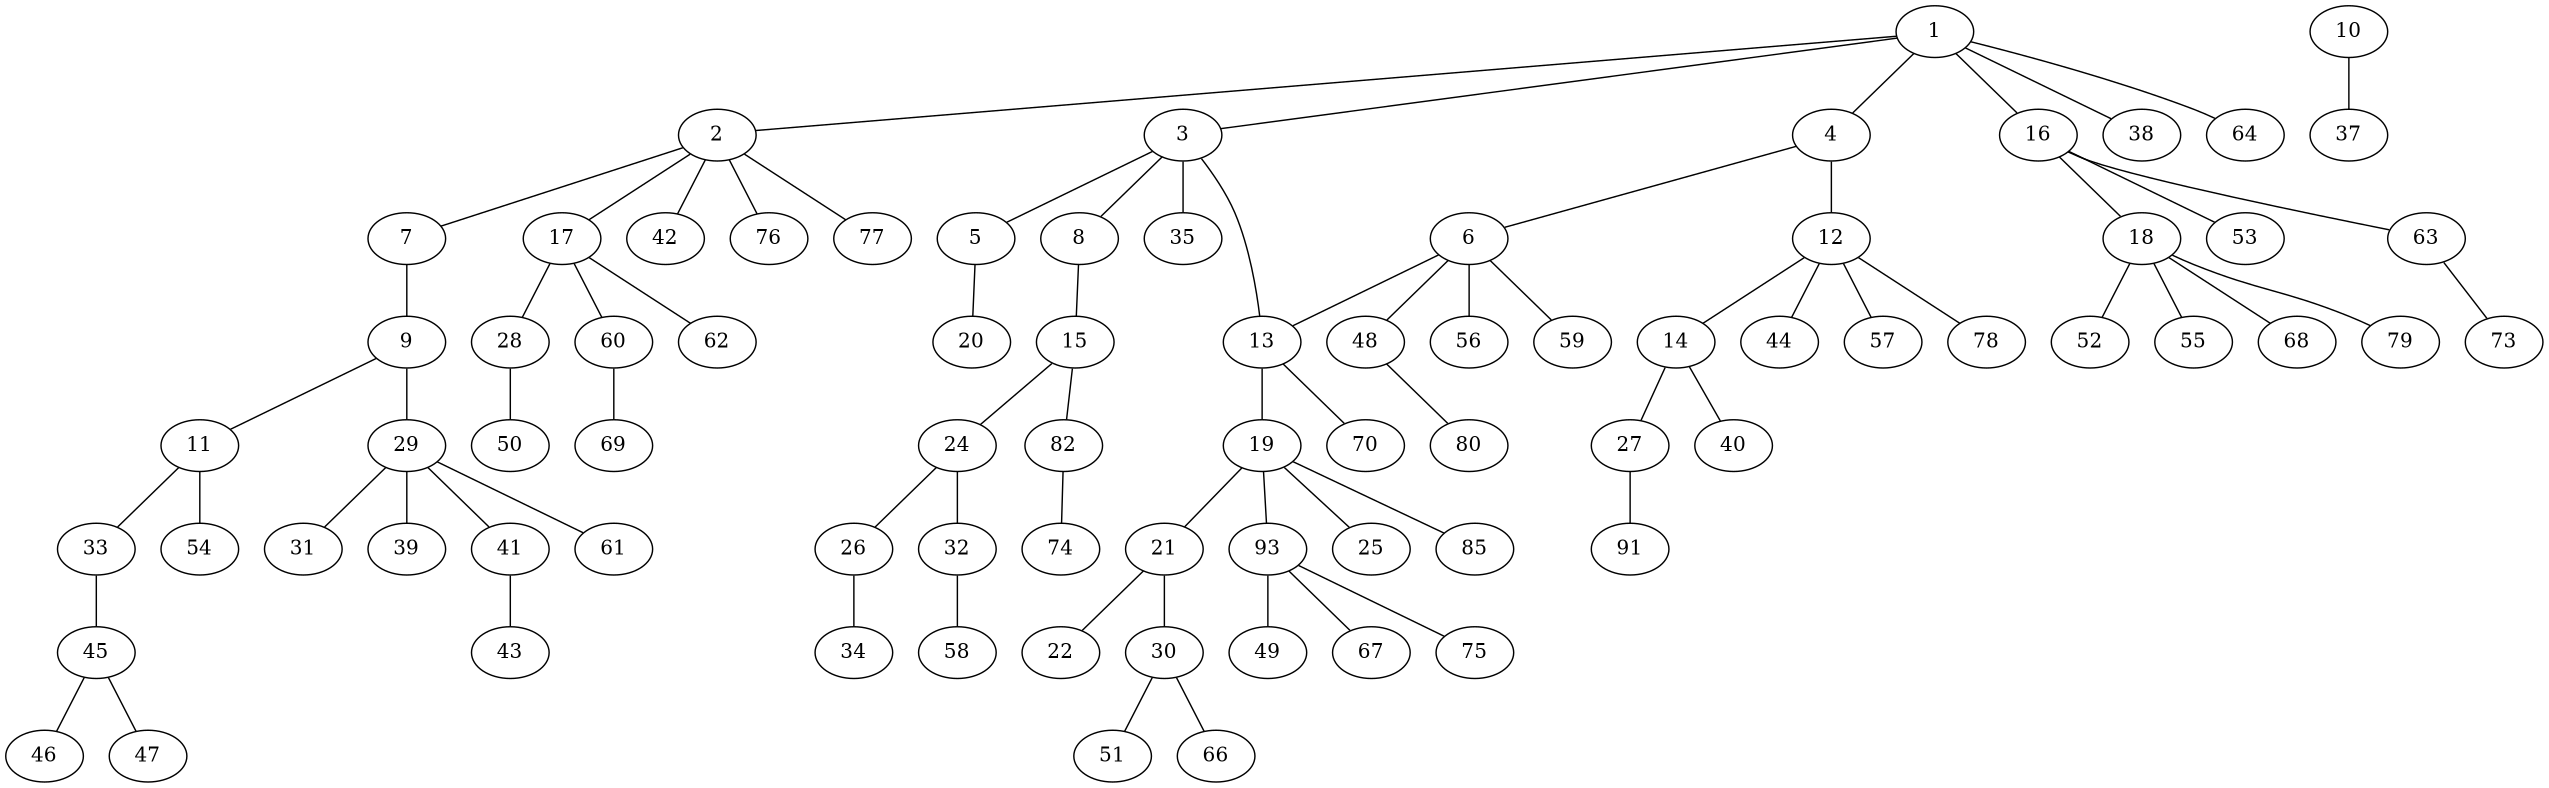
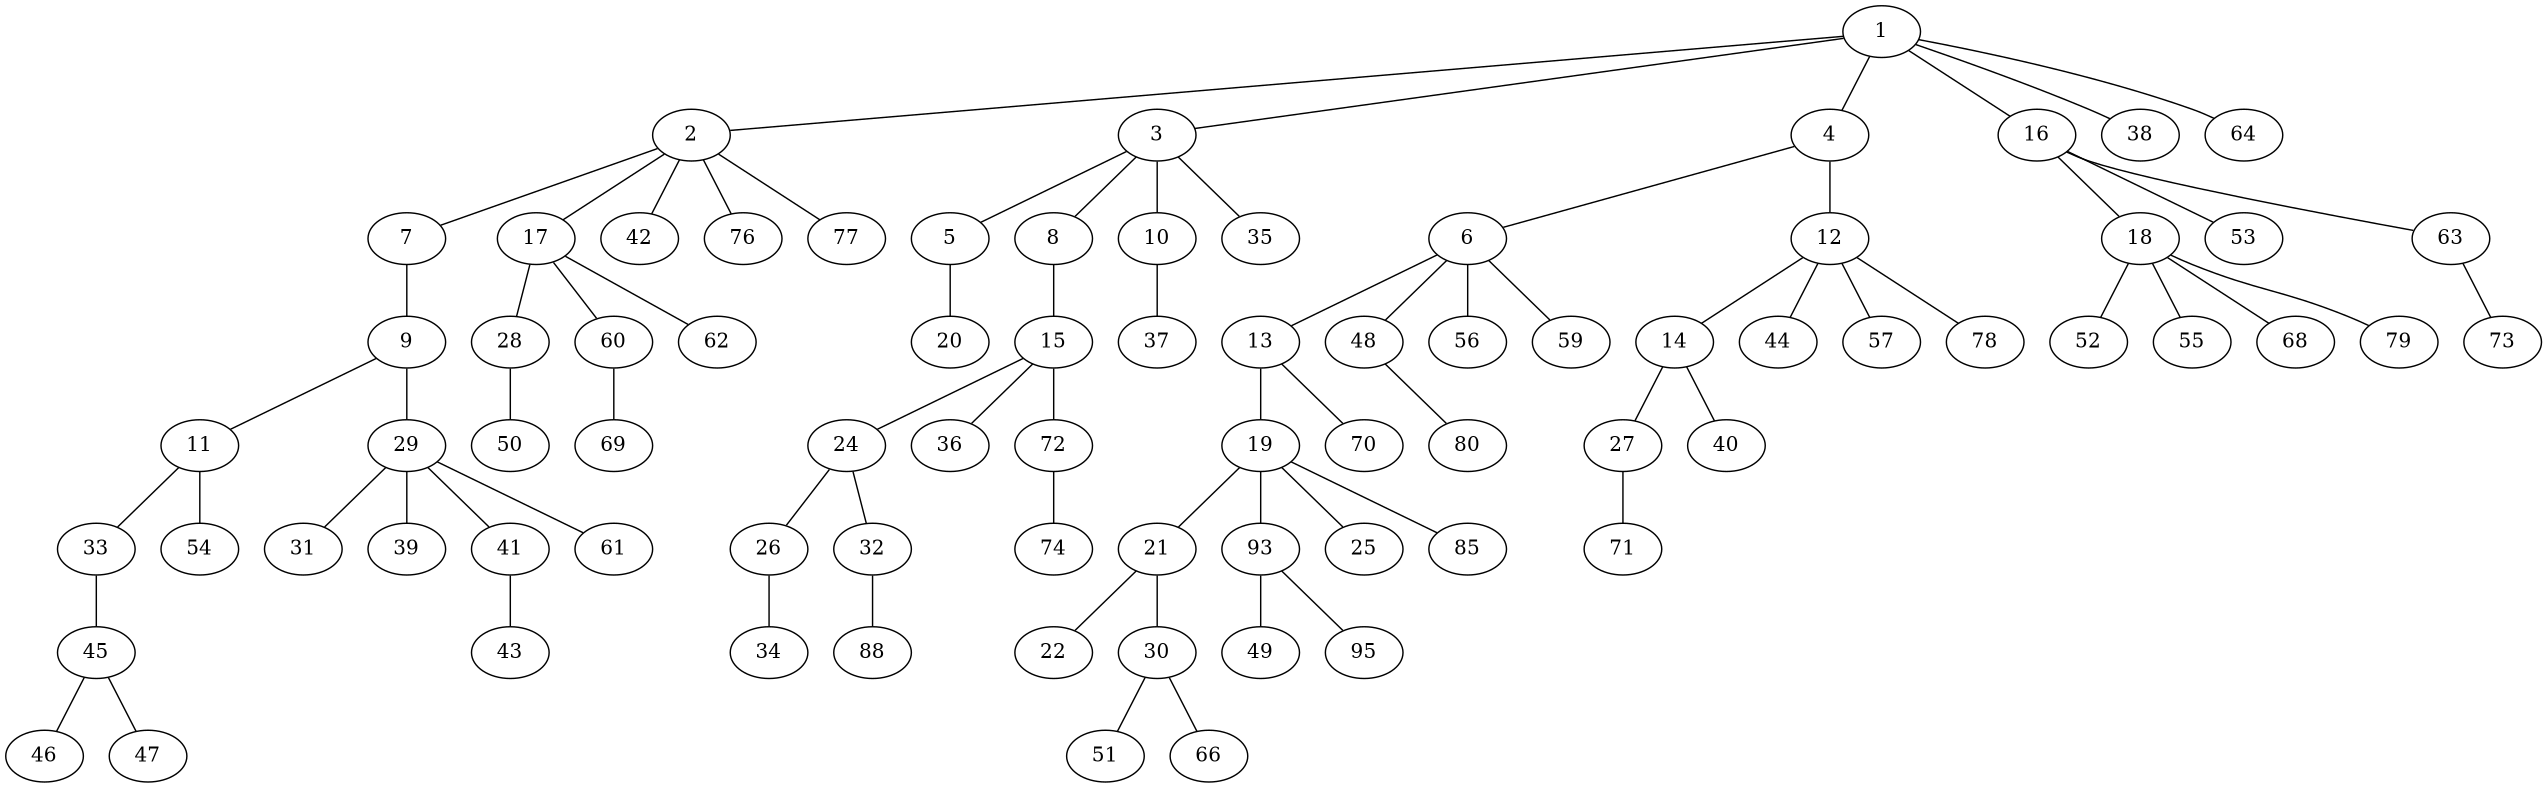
edge "3" -- "13": now "3" -- "10"
node "36": added
node "82": label "82" -> "72"
node "91": label "91" -> "71"
node "58": label "58" -> "88"
node "67": removed
node "75": label "75" -> "95"
